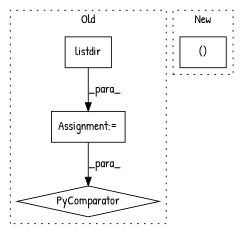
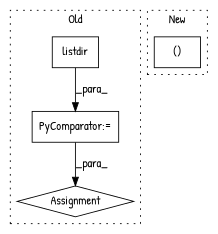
node "Assignment:=": label "Assignment:=" -> "PyComparator:="
node "PyComparator": label "PyComparator" -> "Assignment"
